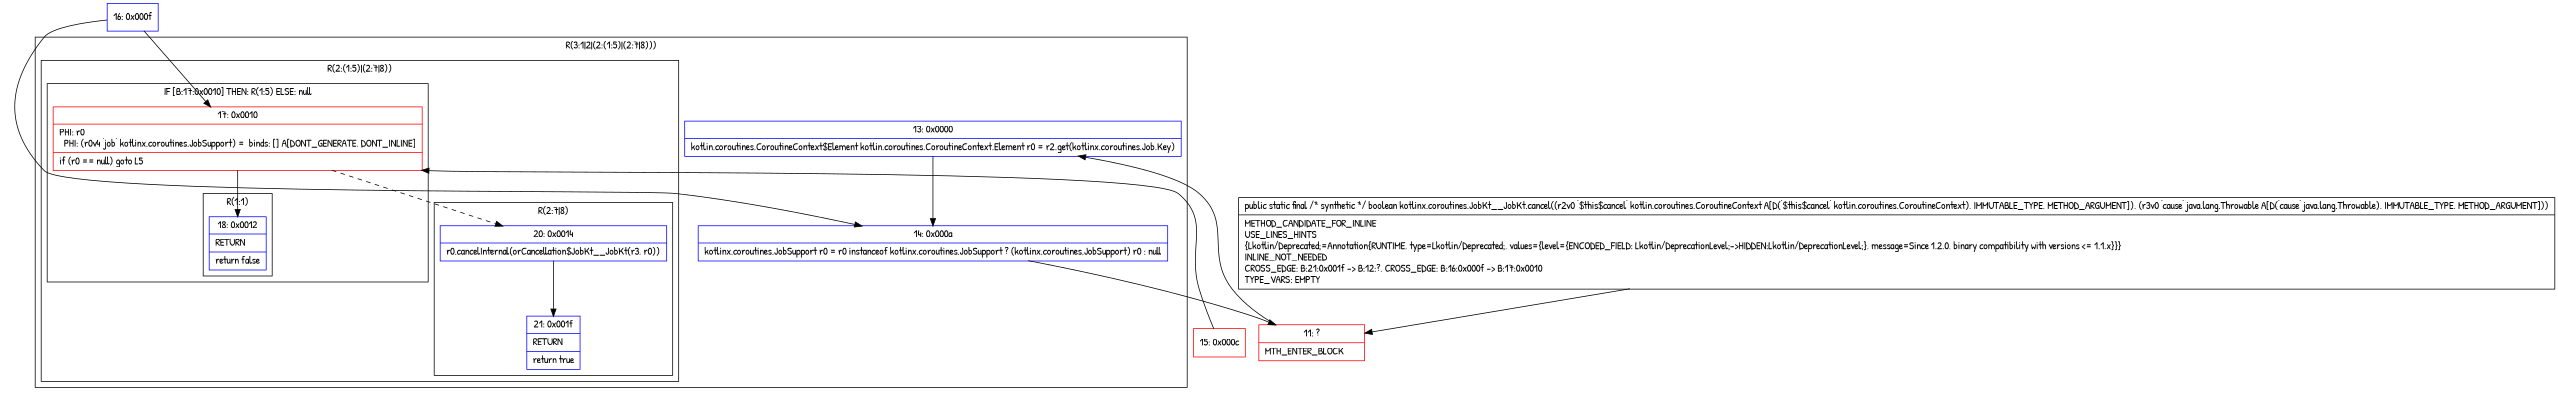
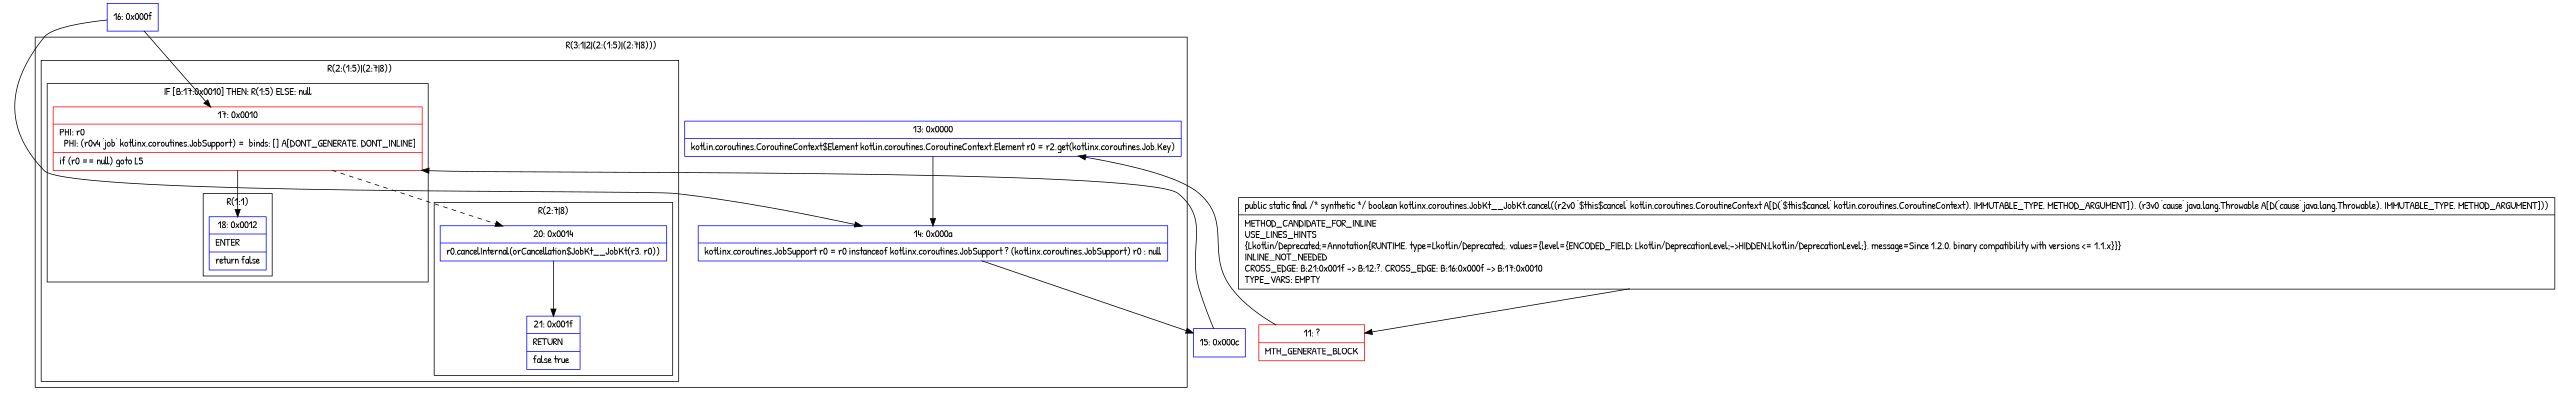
node "18: 0x0012": text "RETURN" -> "ENTER"
edge "14: 0x000a" -> "11: ?": now "14: 0x000a" -> "15: 0x000c"
node "15: 0x000c": color red -> blue
node "11: ?": text "MTH_ENTER_BLOCK" -> "MTH_GENERATE_BLOCK"
node "21: 0x001f": text "return true" -> "false true"
